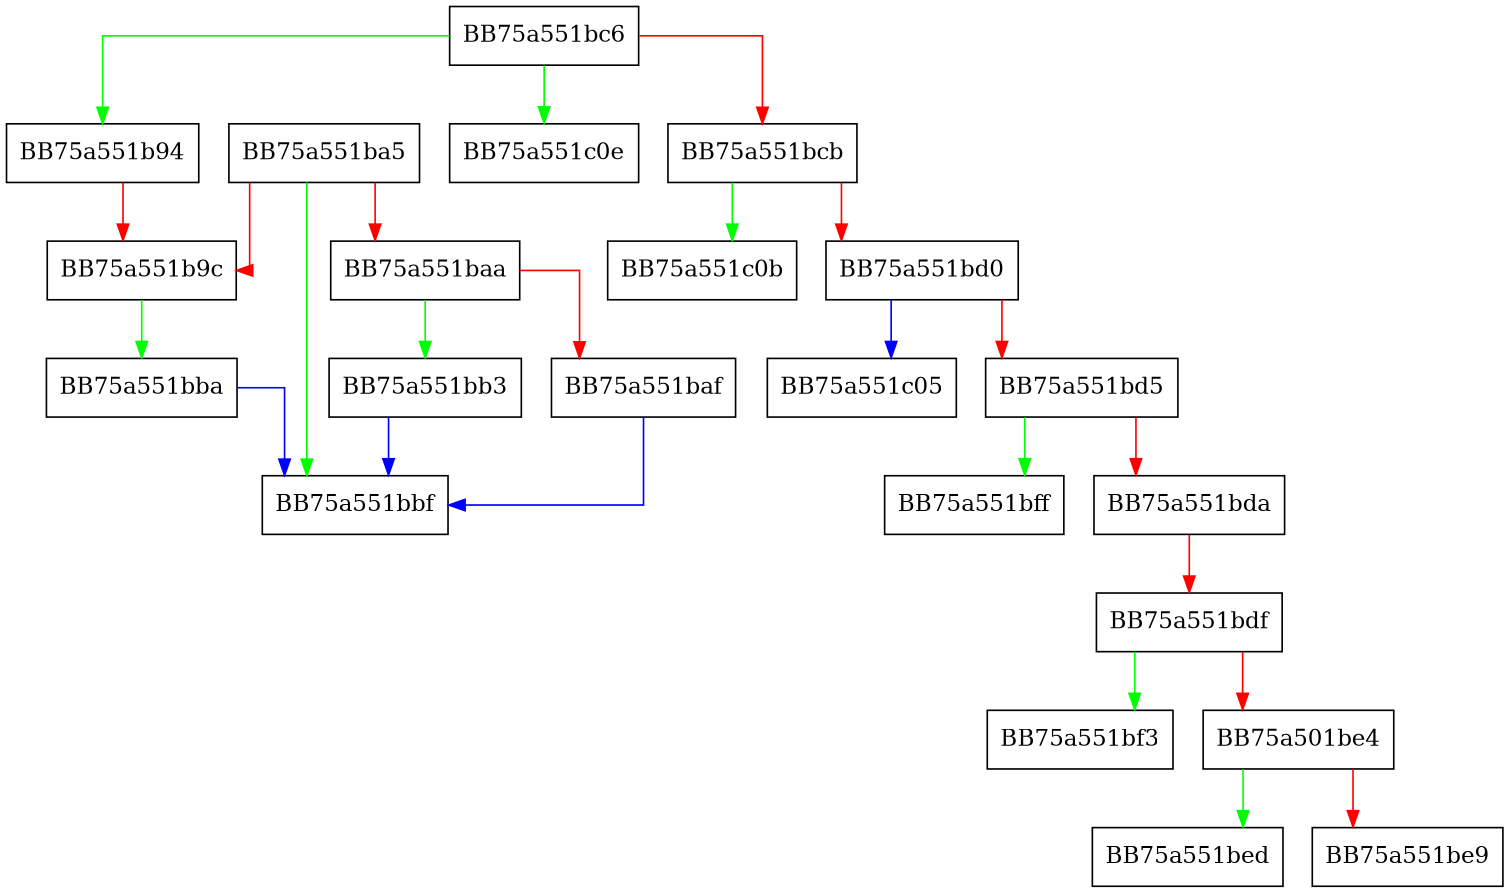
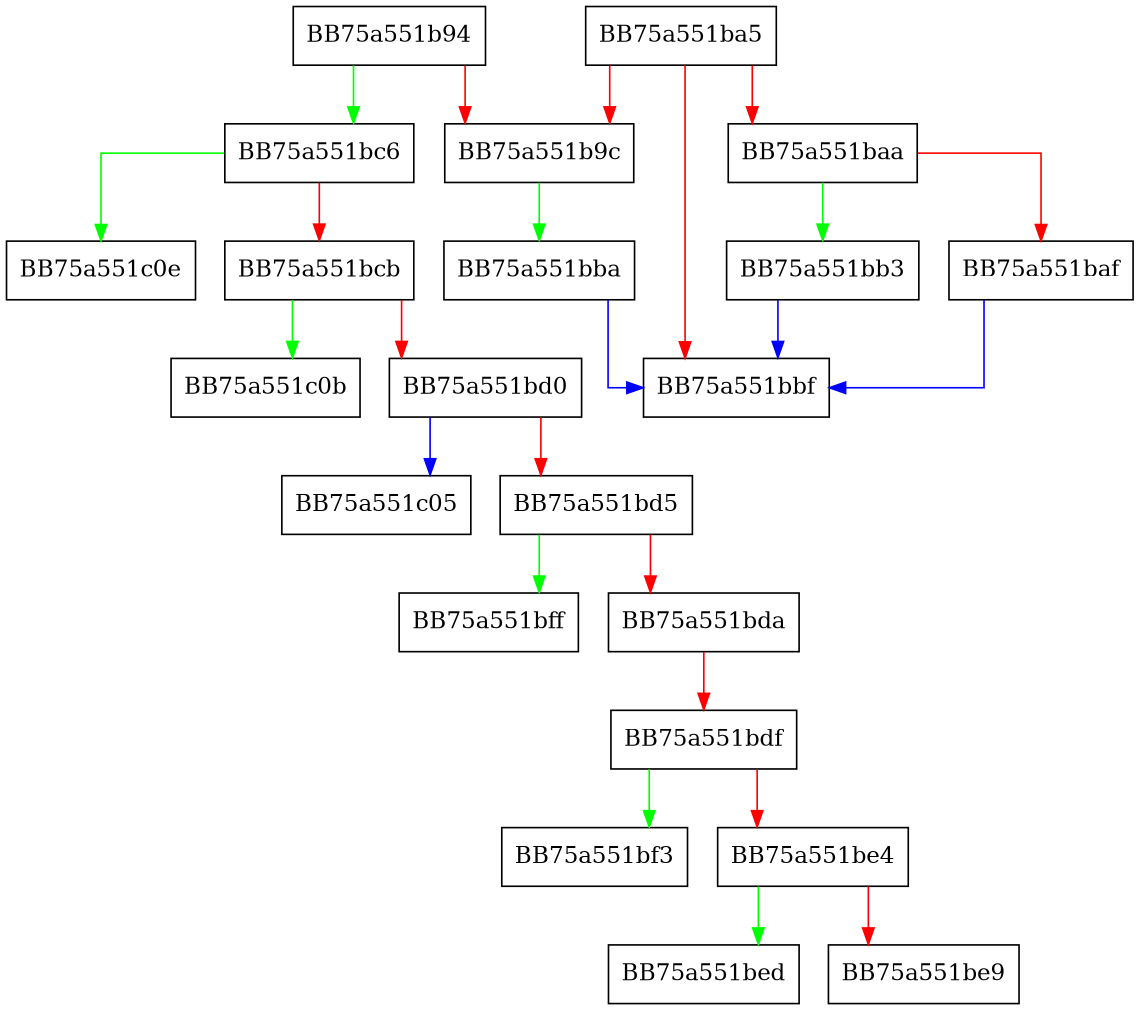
edge "BB75a551bc6" -> "BB75a551b94": reversed
edge "BB75a551ba5" -> "BB75a551bbf": color green -> red
node "BB75a501be4": label "BB75a501be4" -> "BB75a551be4"
